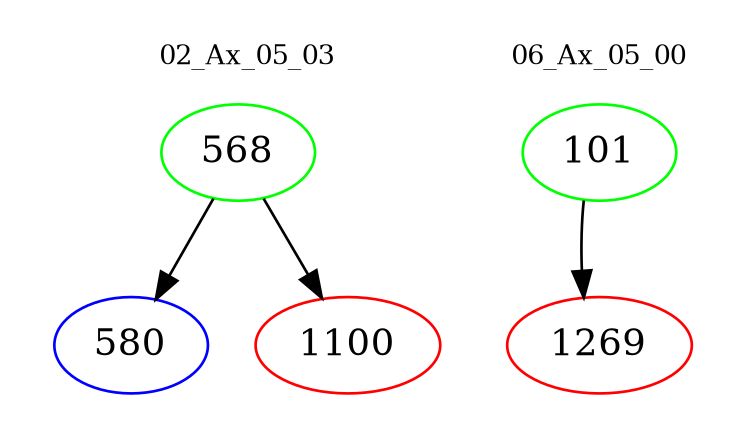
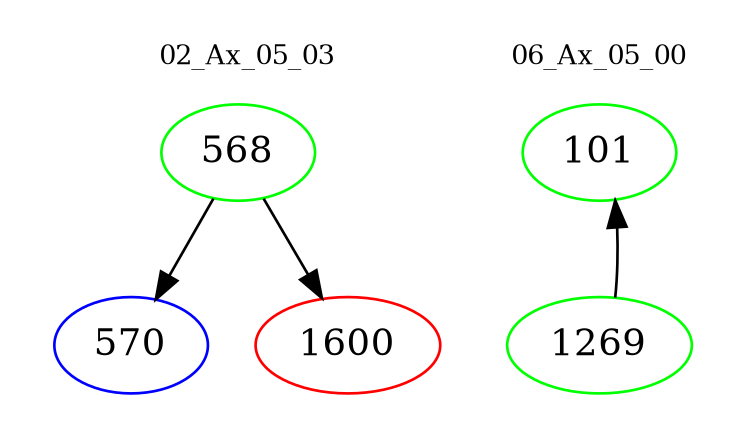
edge "101" -> "1269": reversed
node "580": label "580" -> "570"
node "1100": label "1100" -> "1600"
node "1269": color red -> green
